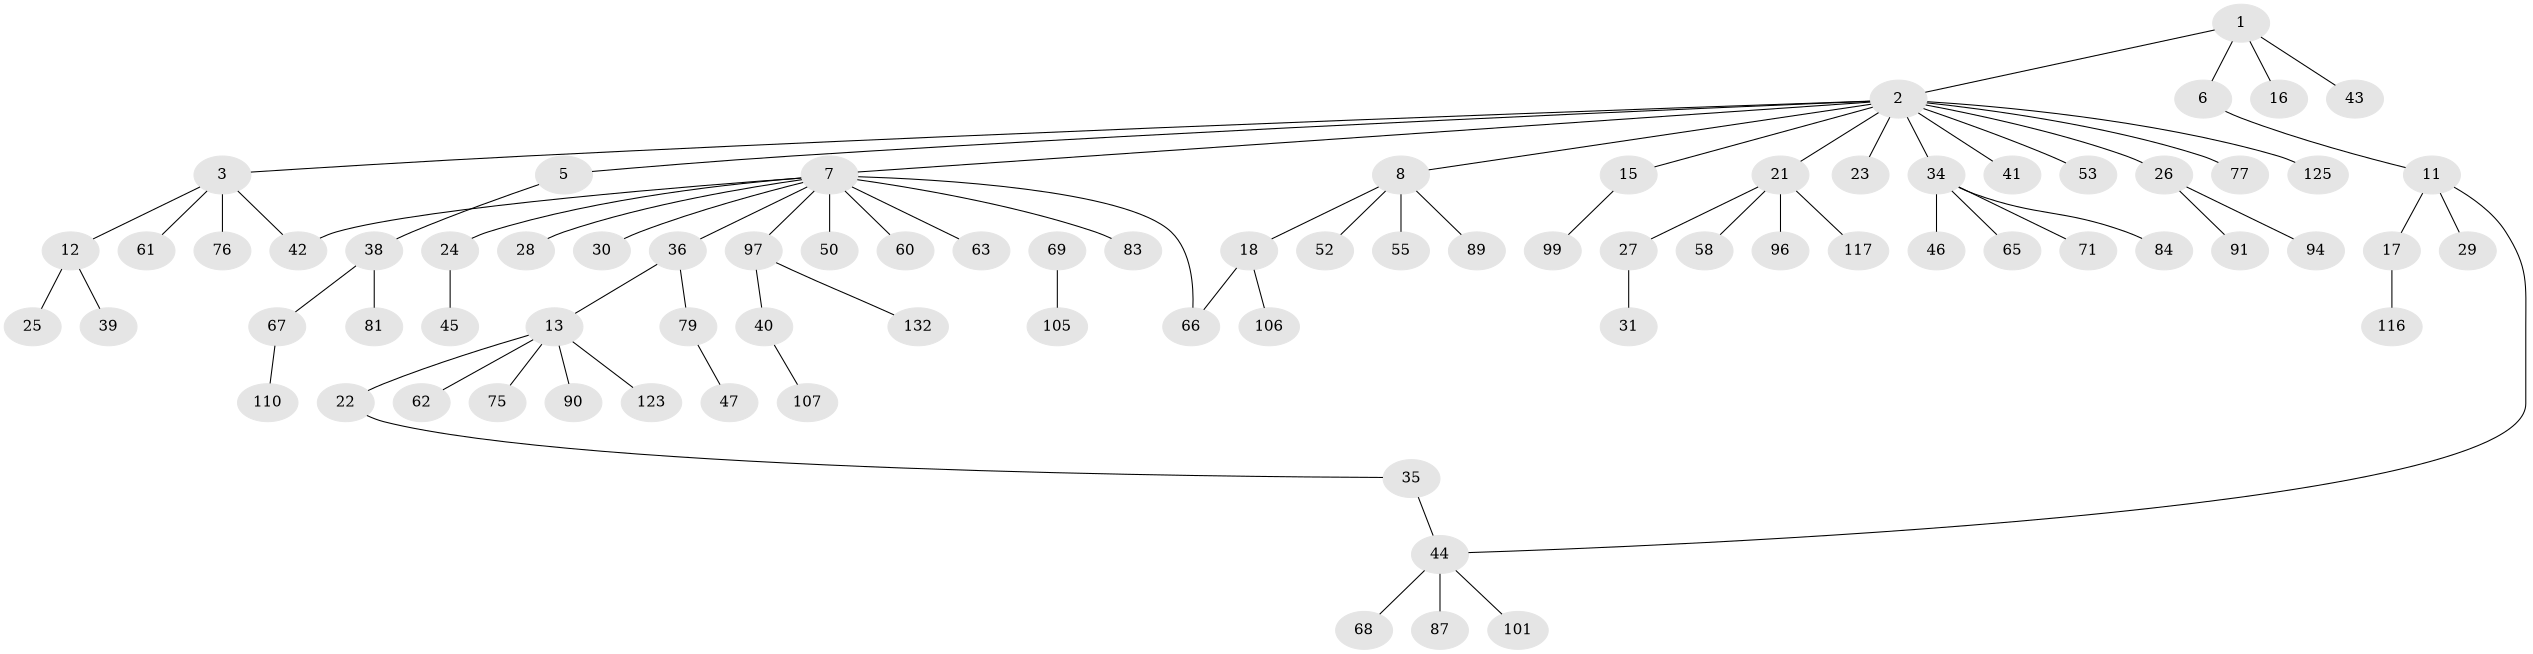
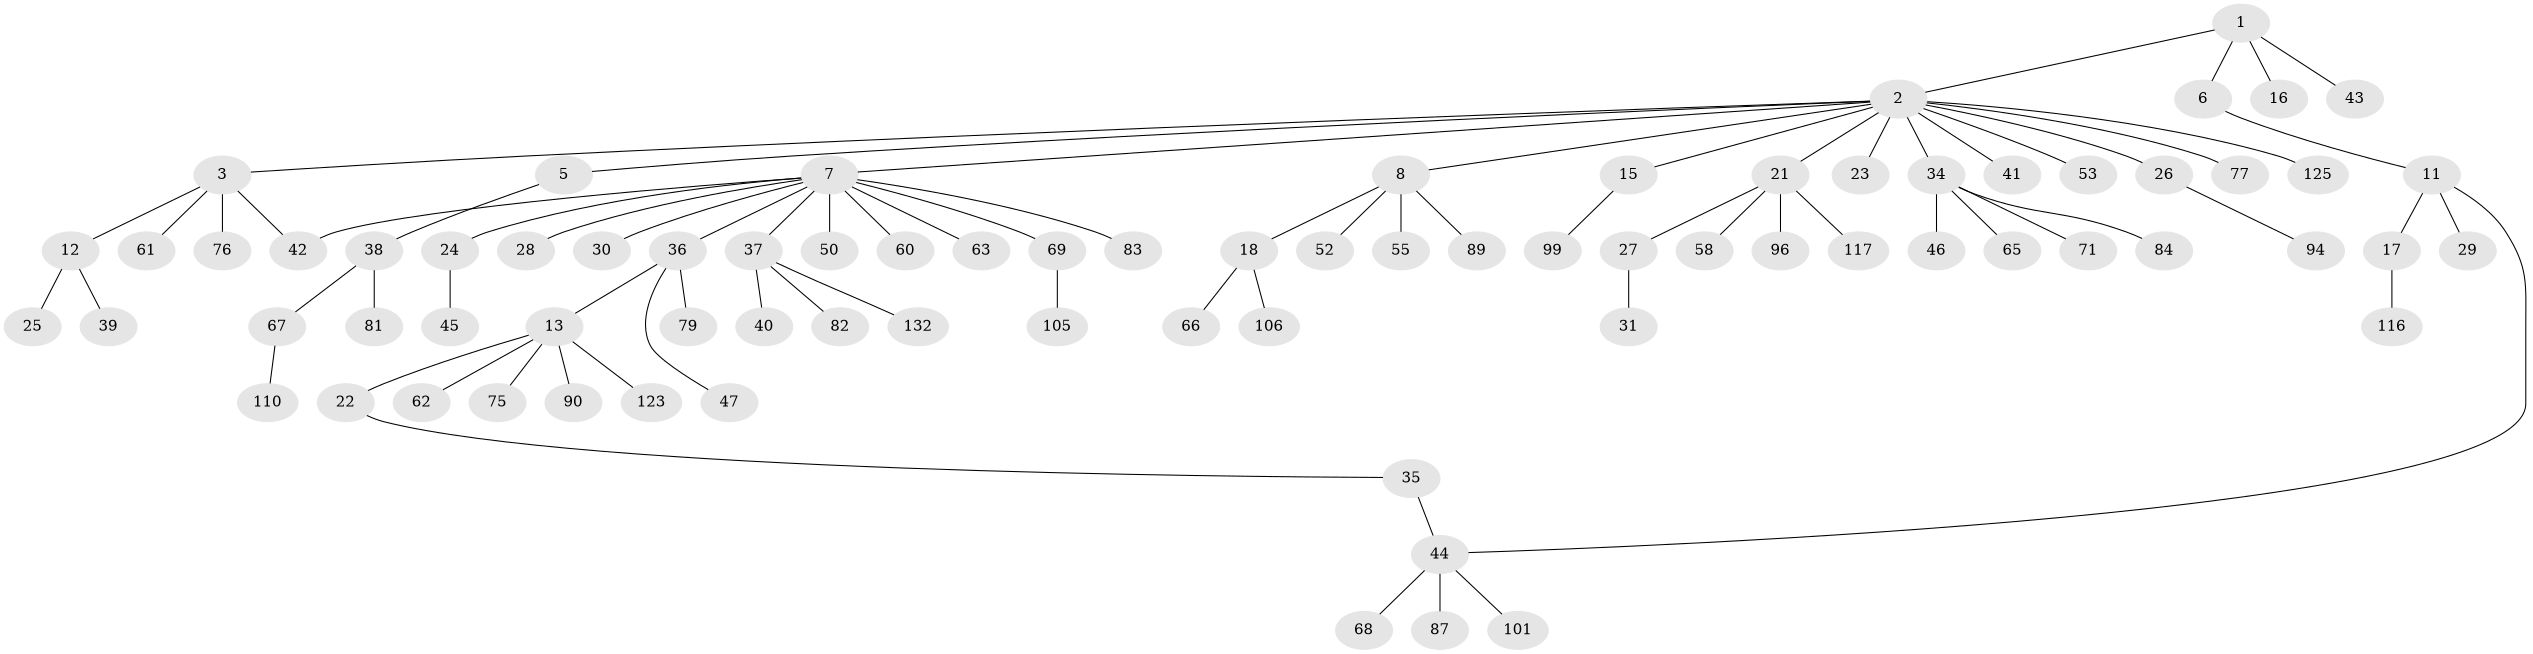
edge "7" -- "66": now "7" -- "69"
node "97": label "97" -> "37"
node "91": removed
node "82": added
edge "79" -- "47": now "36" -- "47"
node "107": removed
